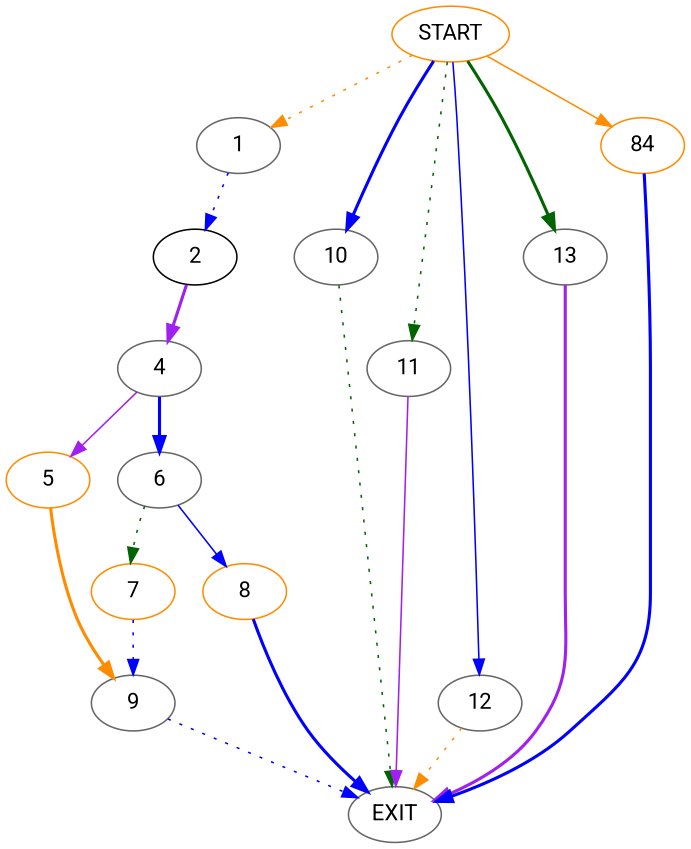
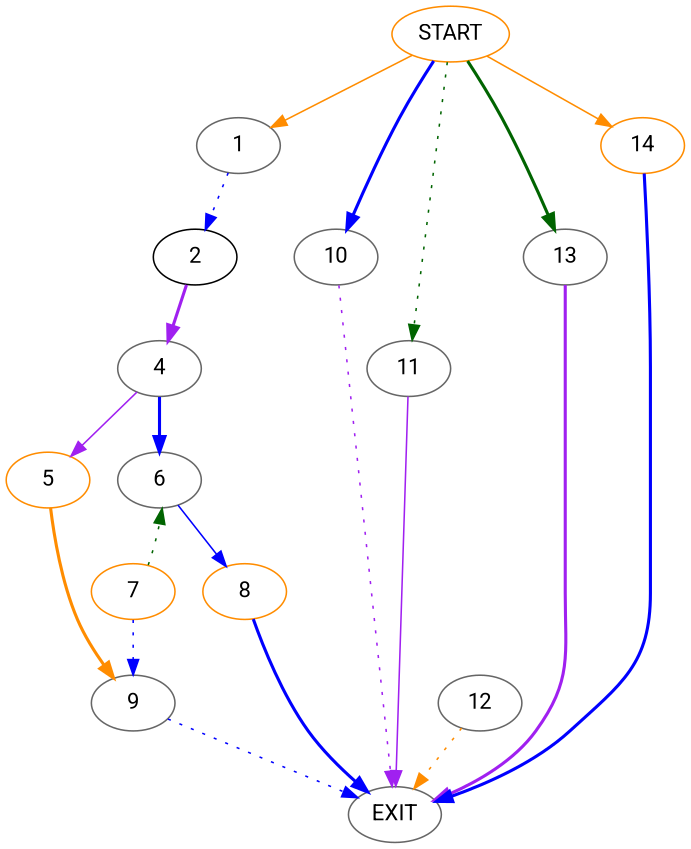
edge "START" -> "1": style dotted -> solid
node "84": label "84" -> "14"
edge "START" -> "12": removed
edge "6" -> "7": reversed
edge "10" -> "EXIT": color darkgreen -> purple
